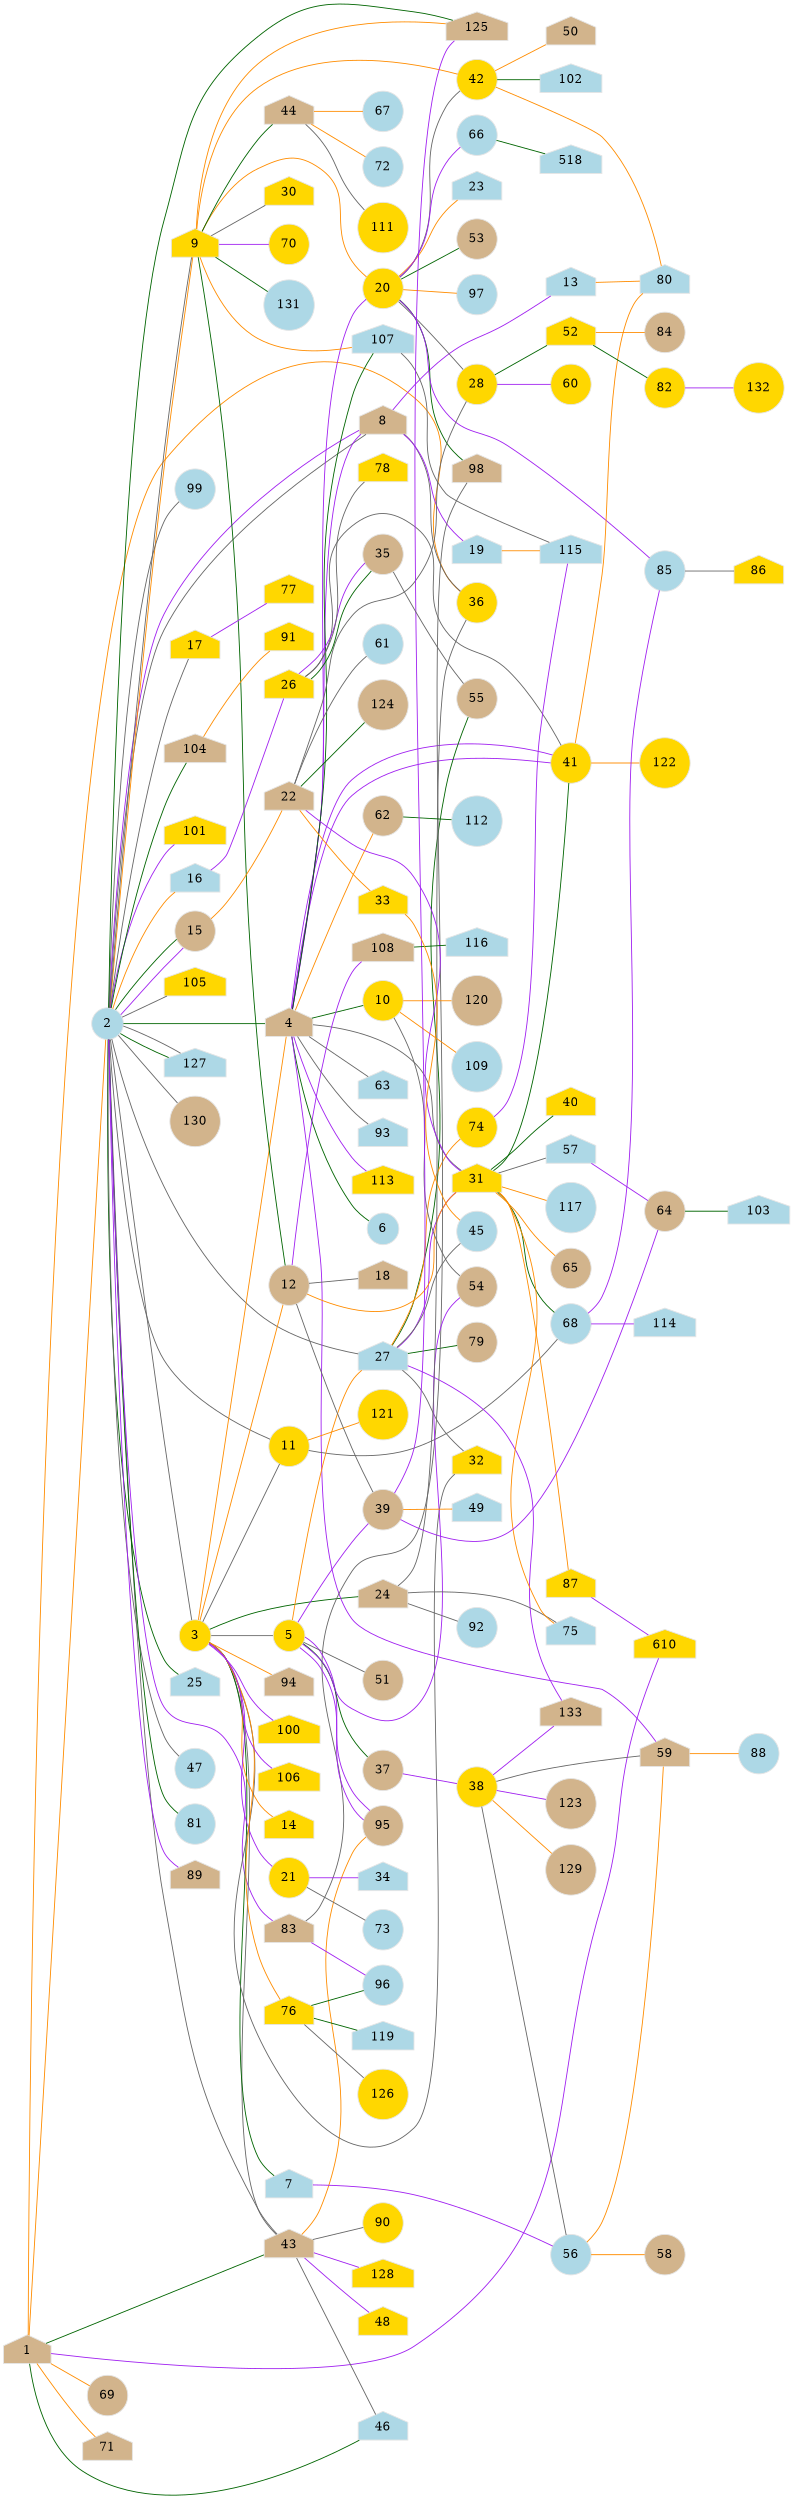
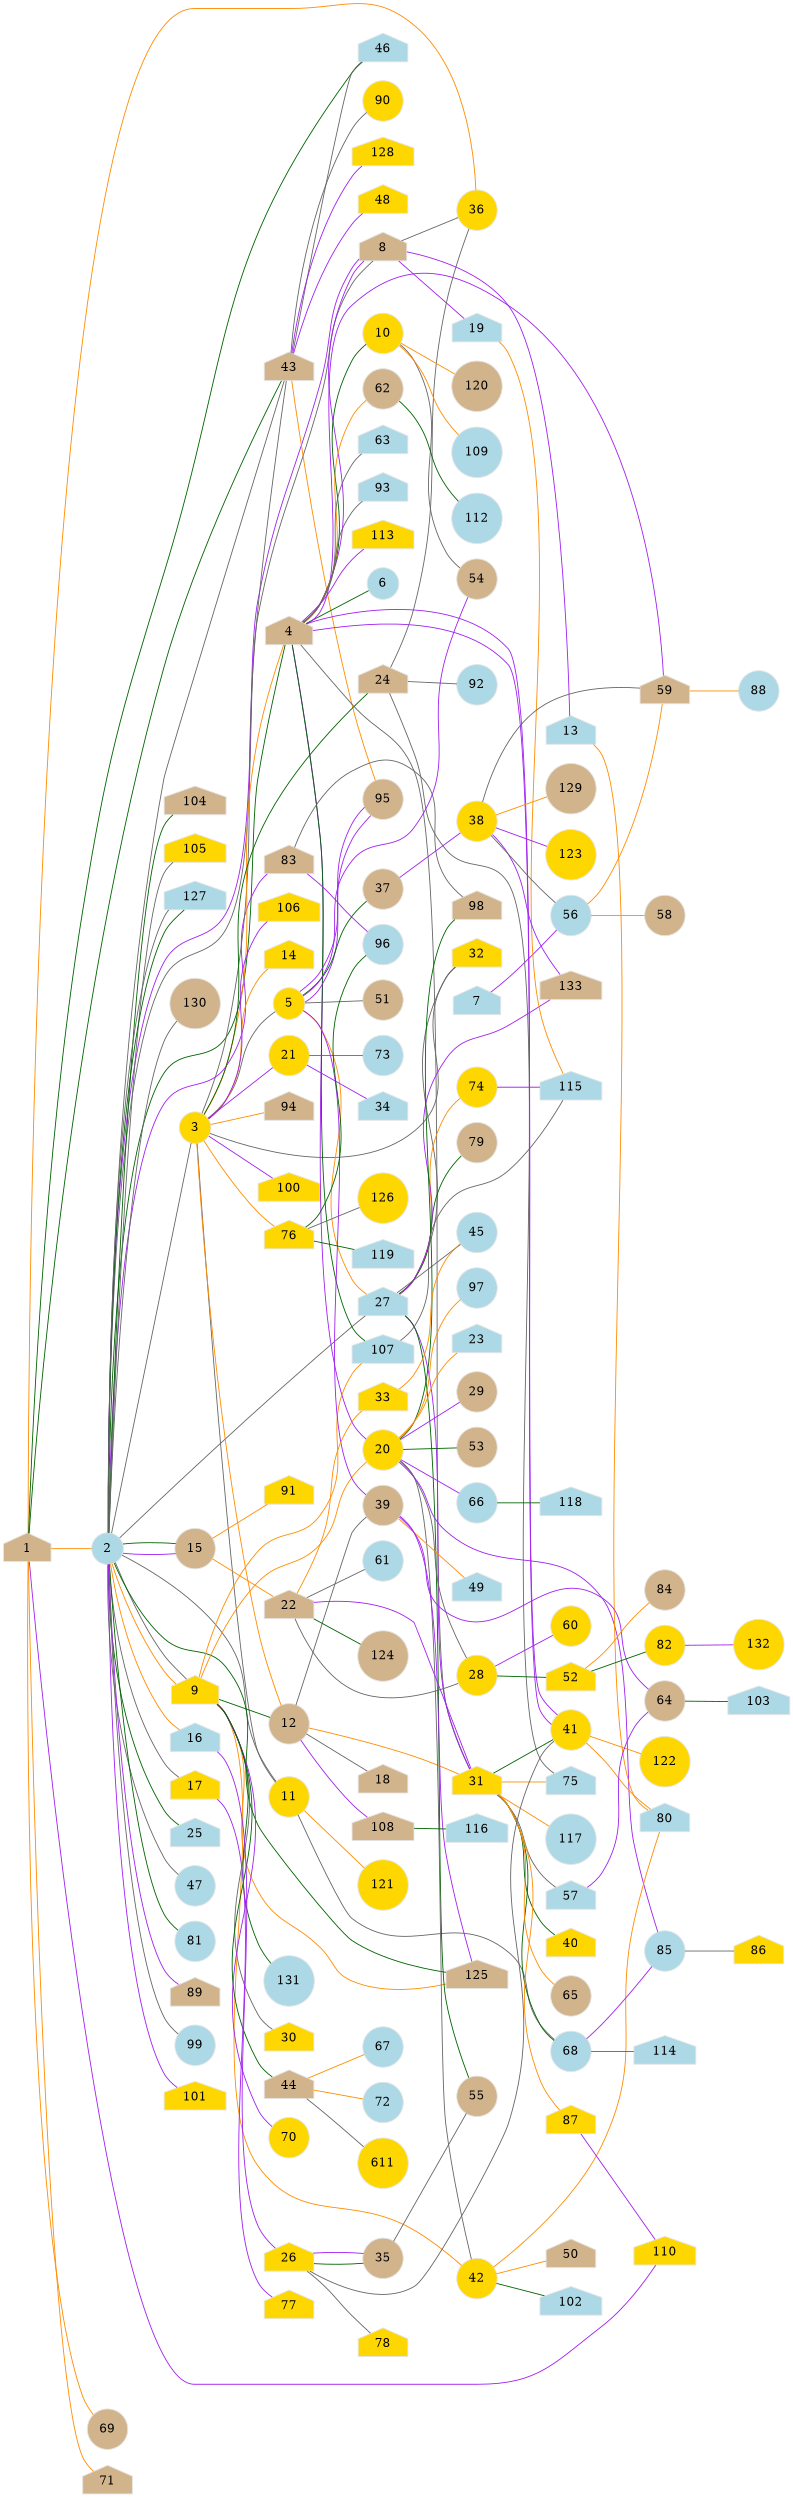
node "518": label "518" -> "118"
node "111": label "111" -> "611"
edge "91" -- "104": now "91" -- "15"
node "29": added
node "610": label "610" -> "110"
node "123": fillcolor tan -> gold
edge "3" -- "7": removed
